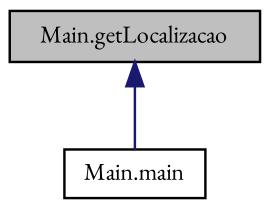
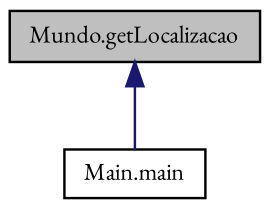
node "Main.getLocalizacao": label "Main.getLocalizacao" -> "Mundo.getLocalizacao"
